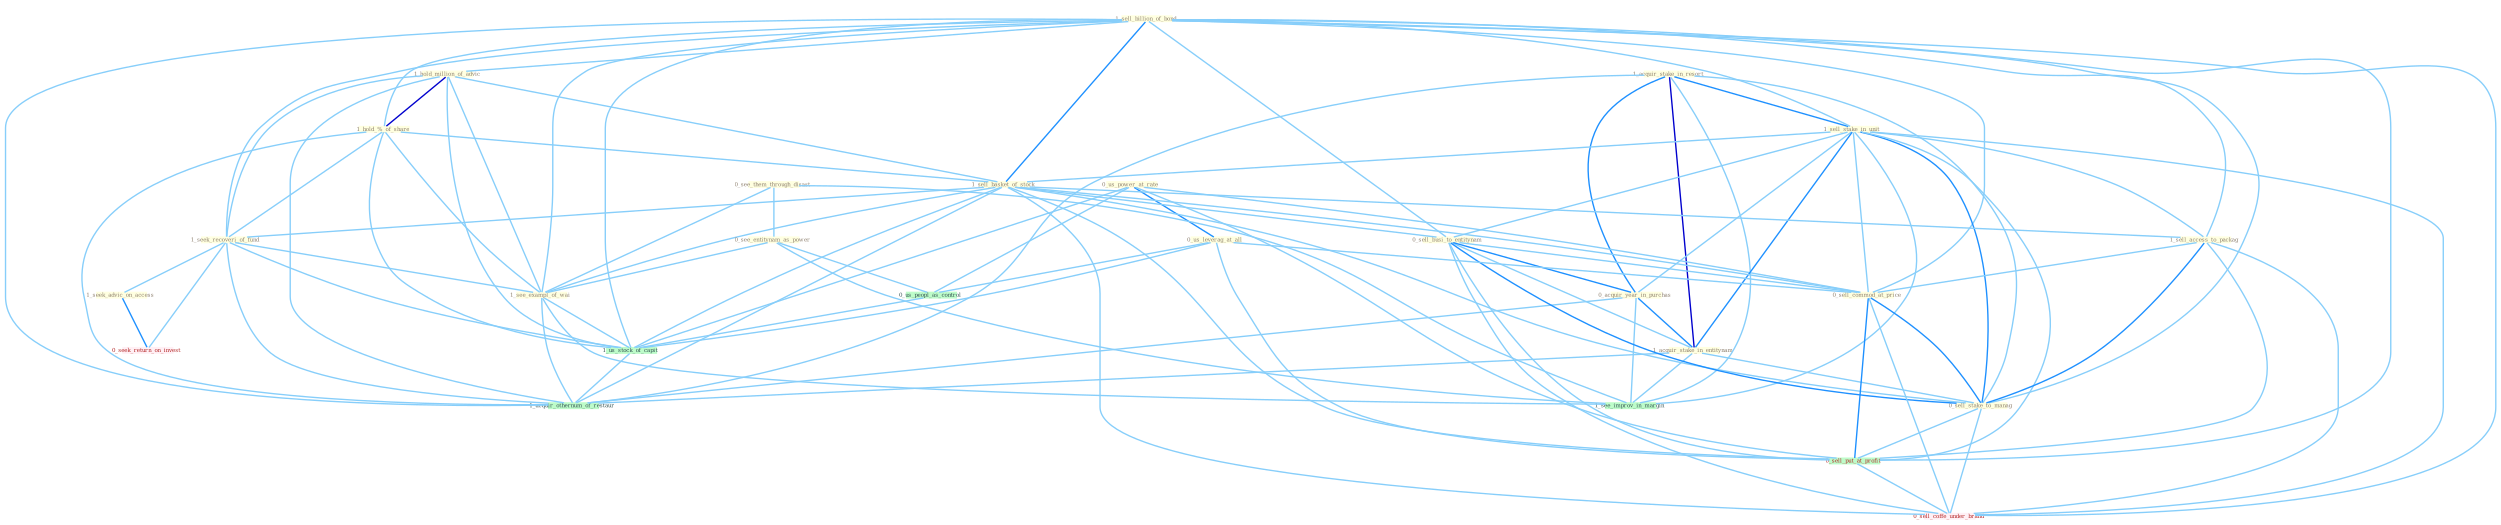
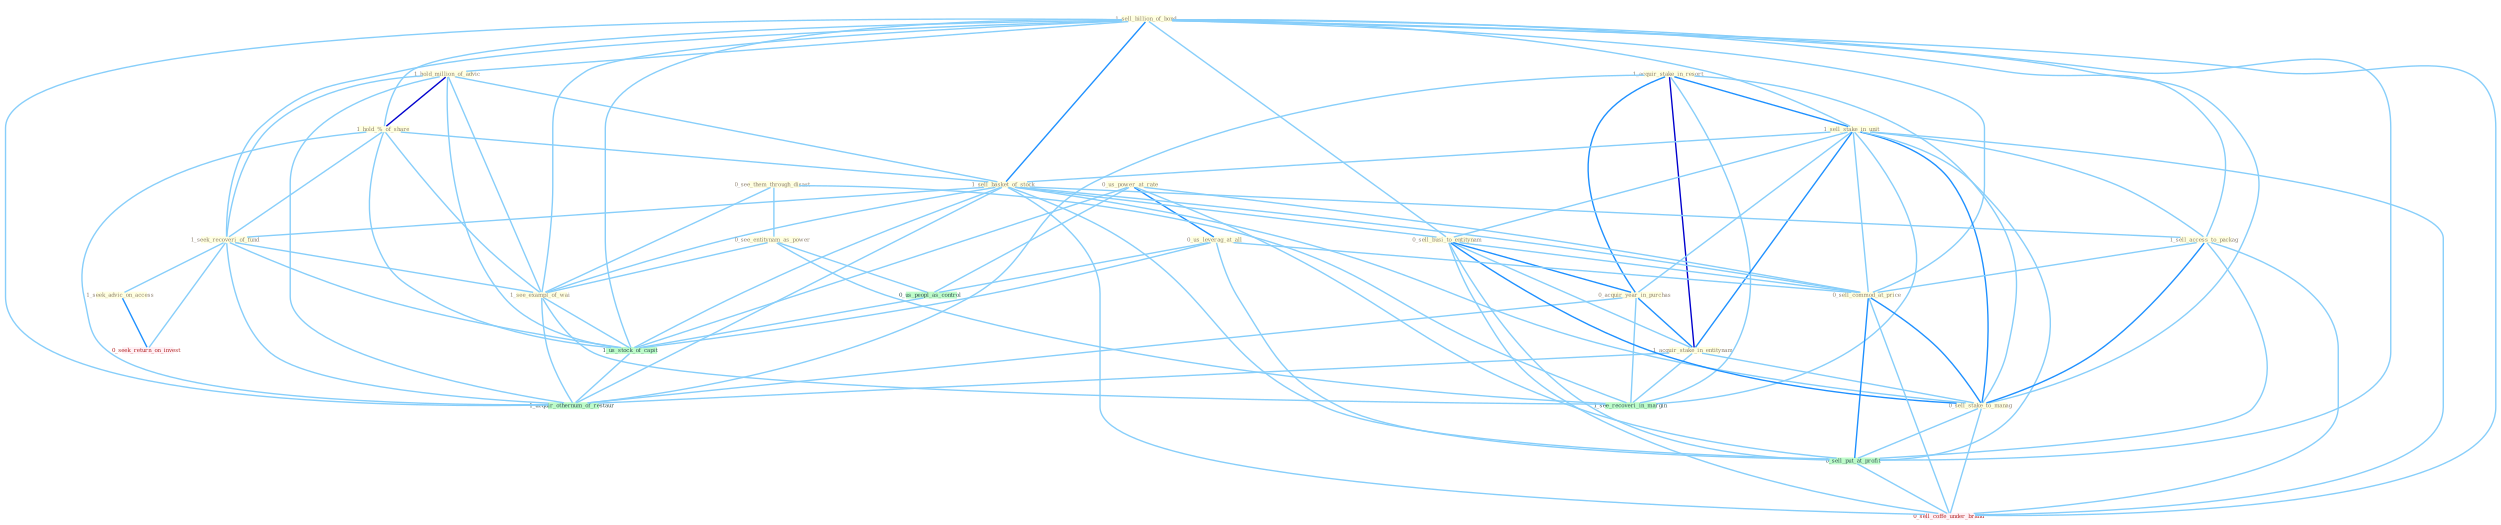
node "1_see_improv_in_margin": label "1_see_improv_in_margin" -> "1_see_recoveri_in_margin"
node "0_sell_put_at_profit": fontcolor #b22222 -> #2f4f4f
